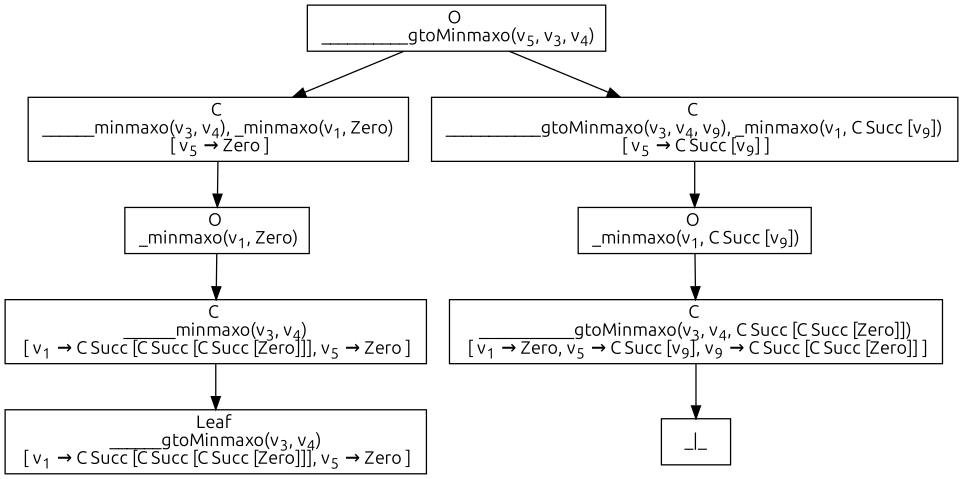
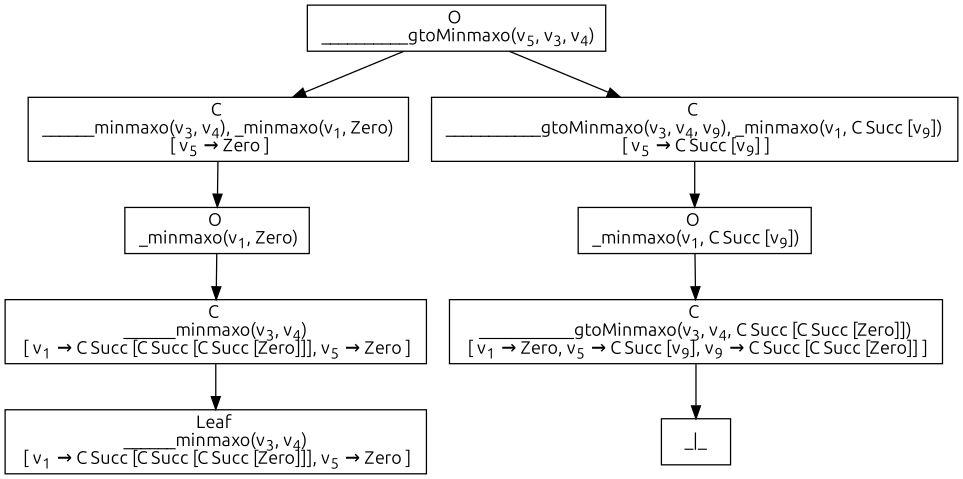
node "Leaf": text "______gtoMinmaxo(v" -> "______minmaxo(v"
